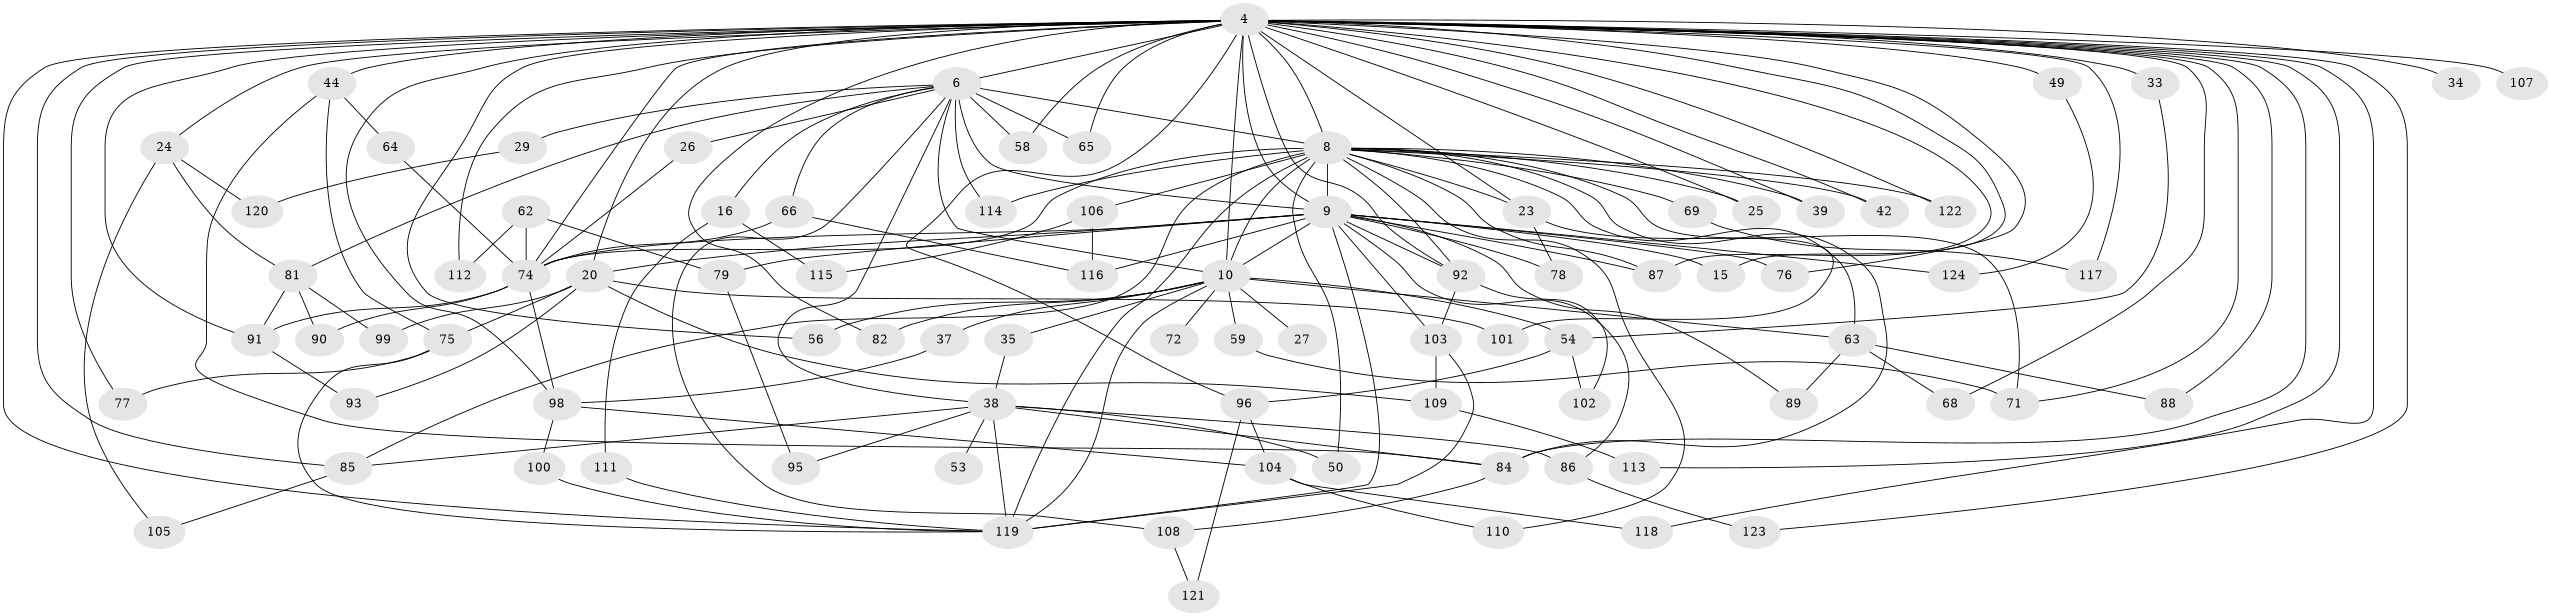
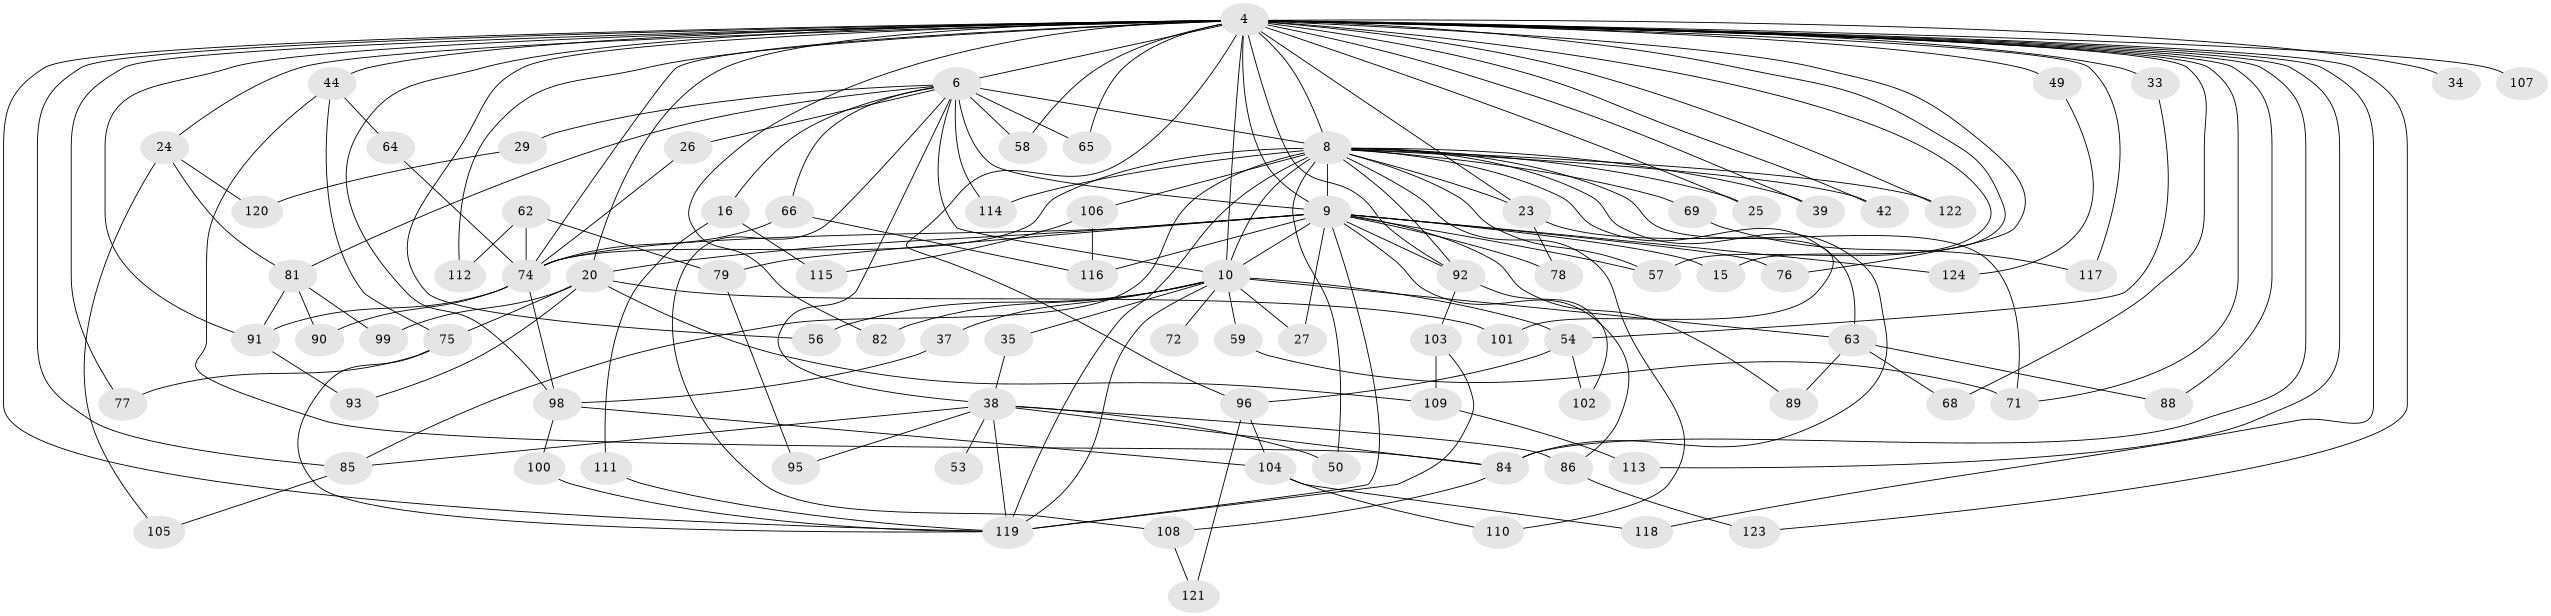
edge "9" -- "103": now "9" -- "27"
node "87": label "87" -> "57"
